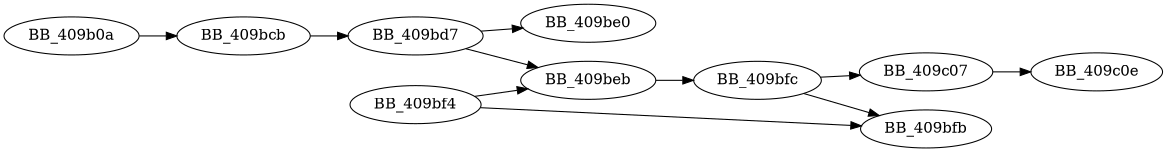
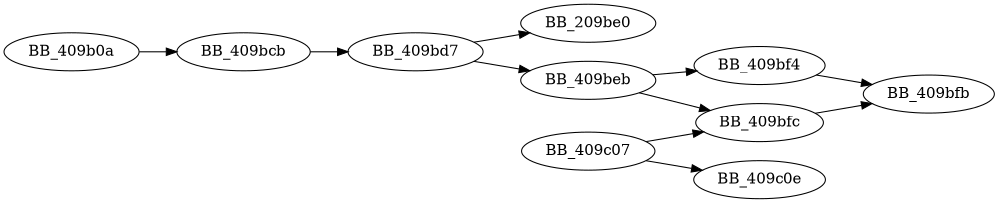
node "BB_409be0": label "BB_409be0" -> "BB_209be0"
edge "BB_409bfc" -> "BB_409c07": reversed
edge "BB_409bf4" -> "BB_409beb": reversed
